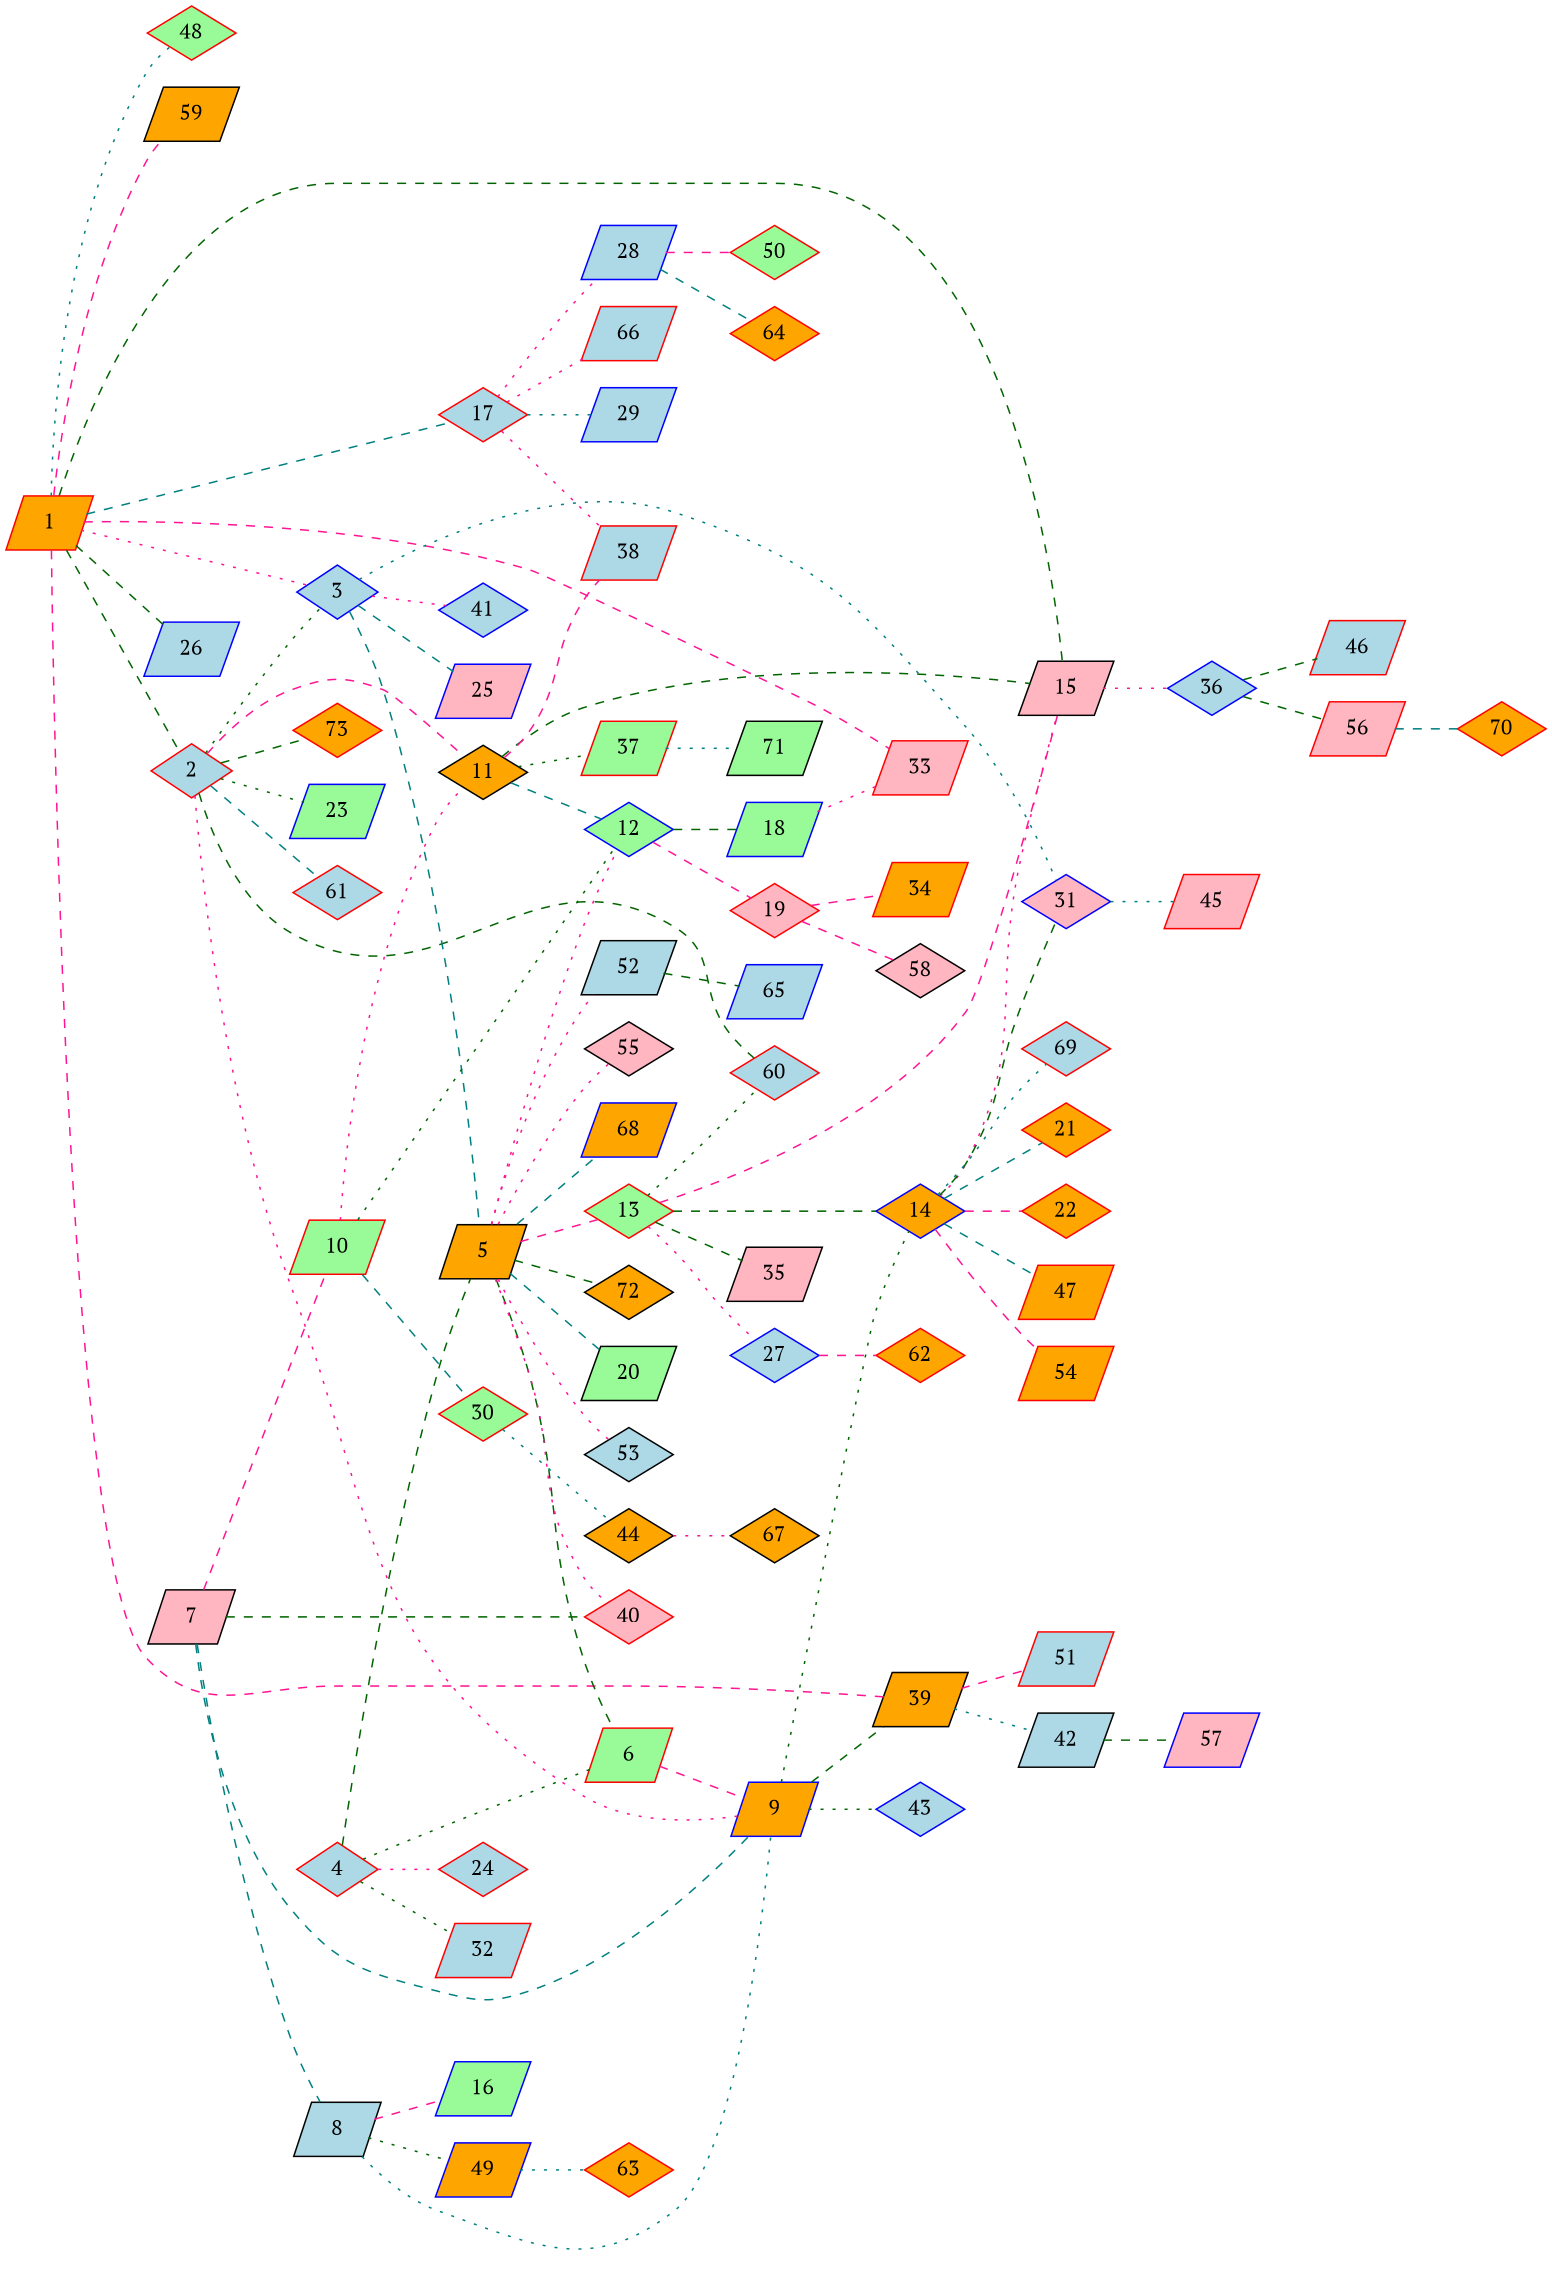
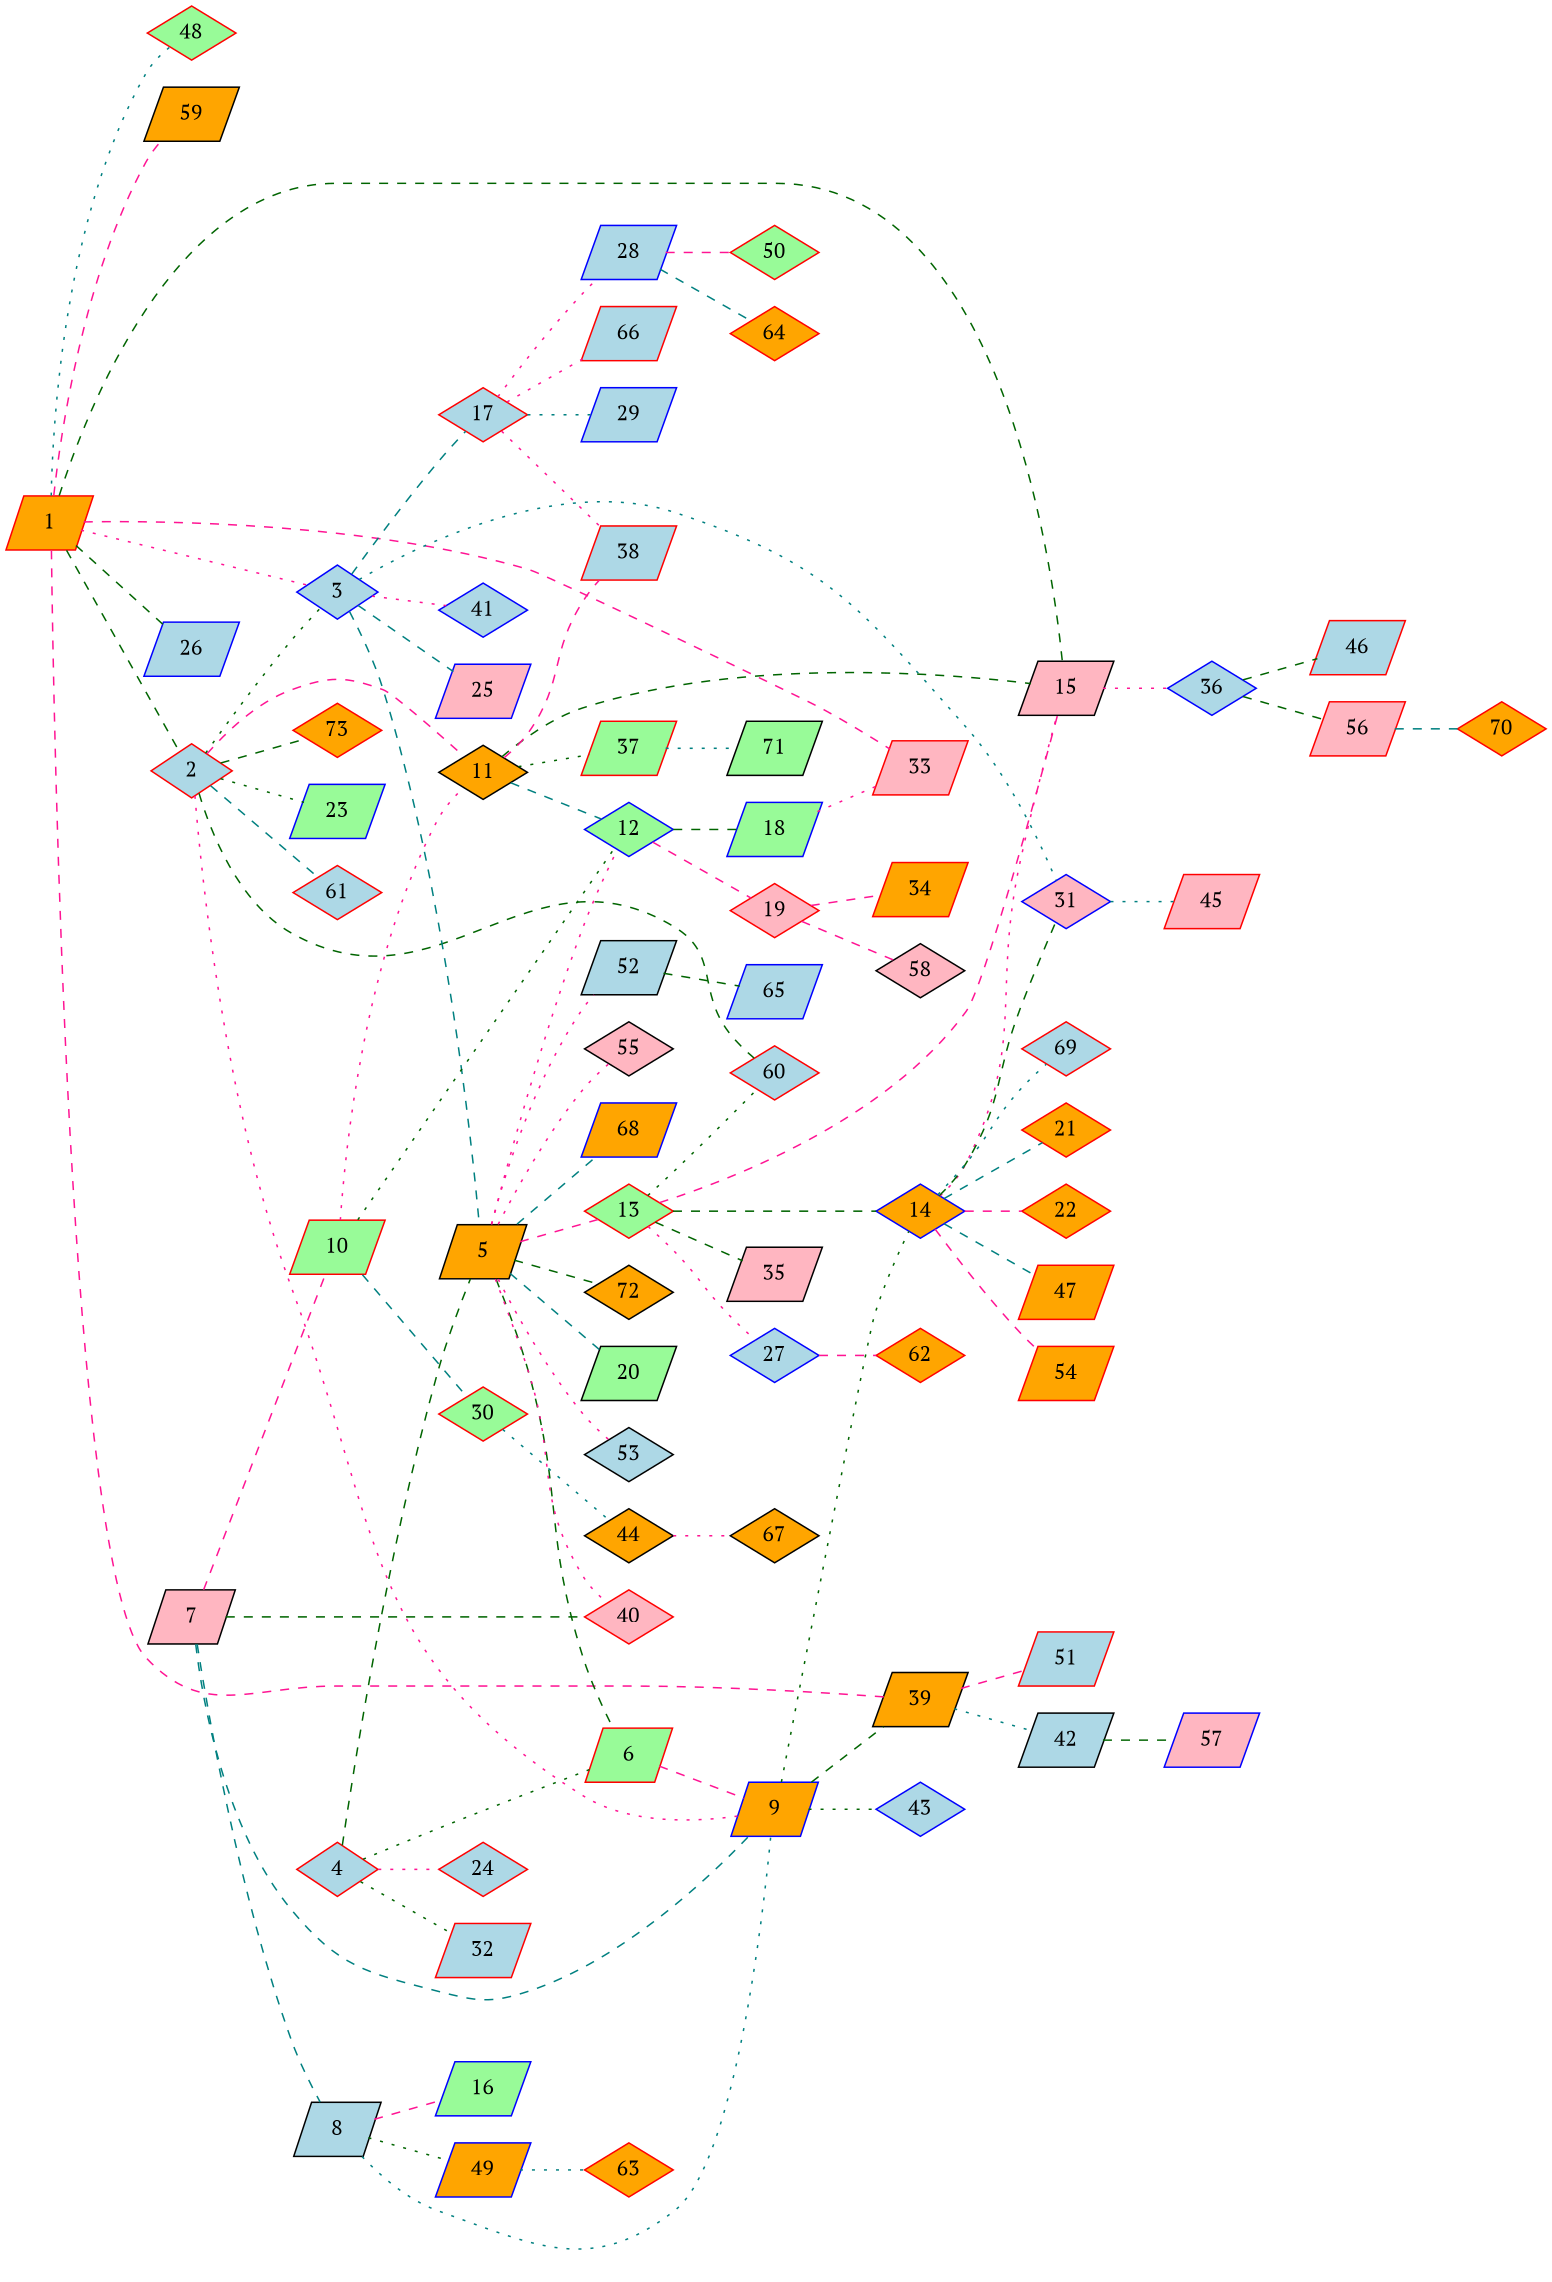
edge "17" -- "1": now "17" -- "3"
